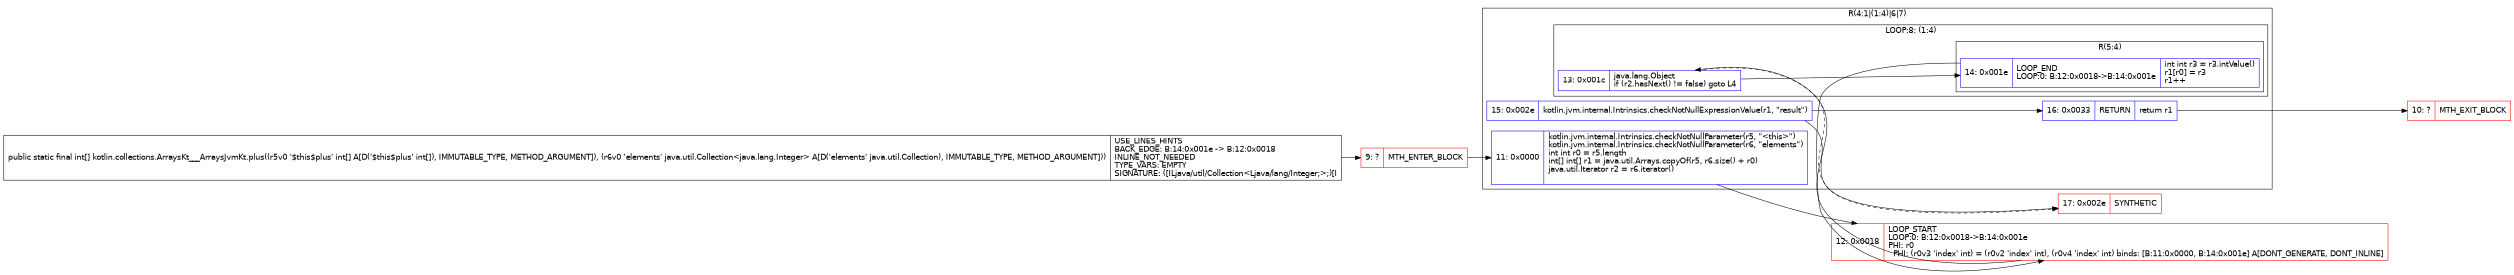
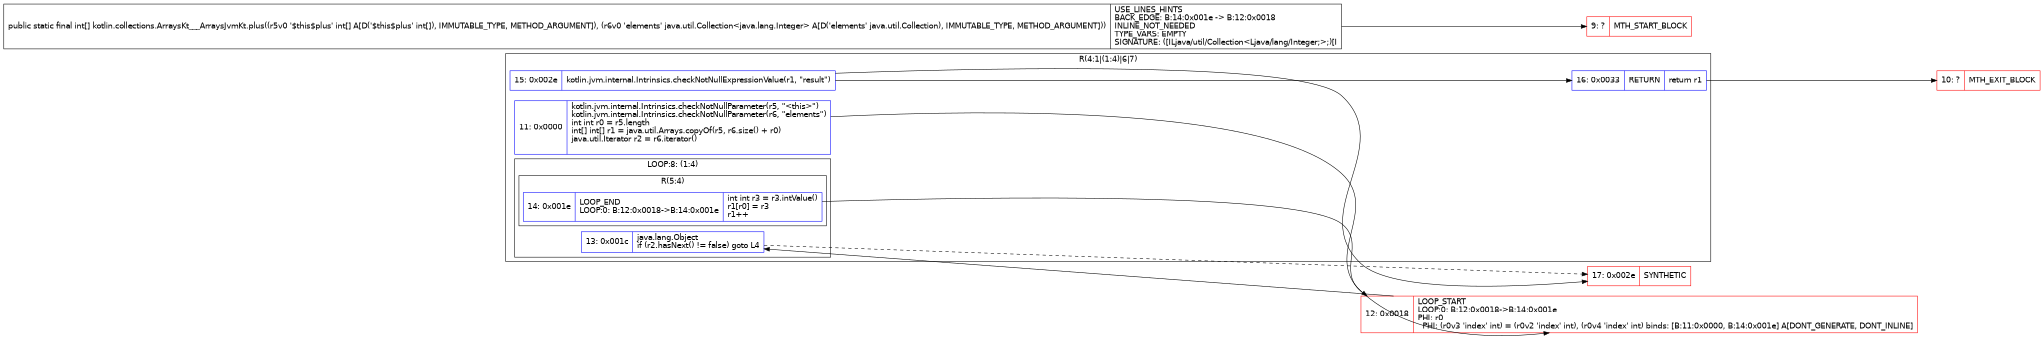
edge "13: 0x001c" -> "14: 0x001e": removed
node "9: ?": text "MTH_ENTER_BLOCK" -> "MTH_START_BLOCK"
edge "9: ?" -> "11: 0x0000": removed
